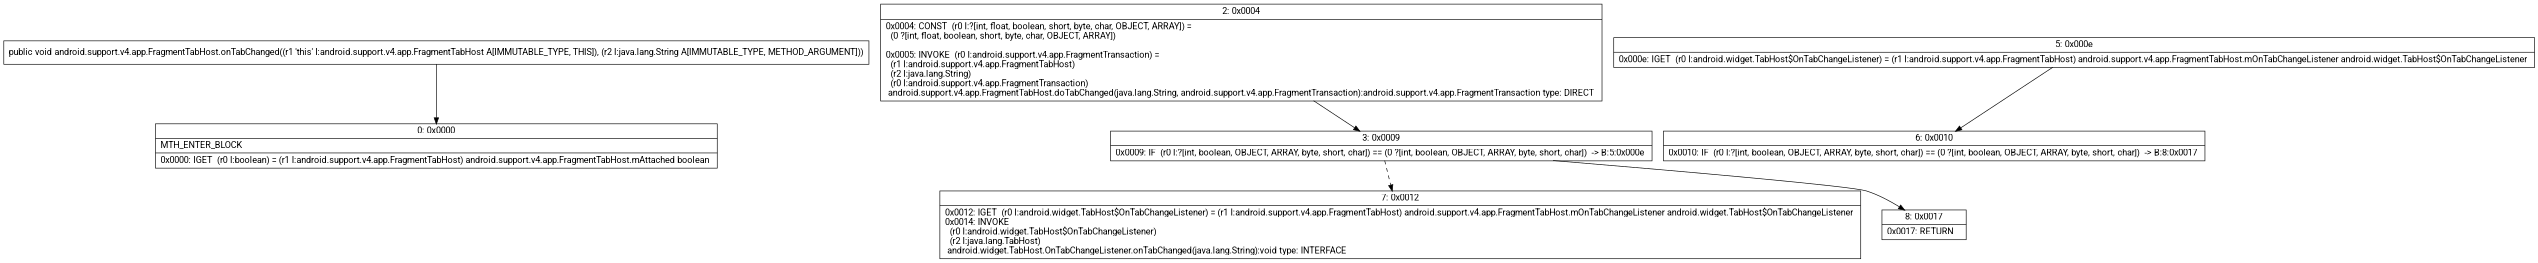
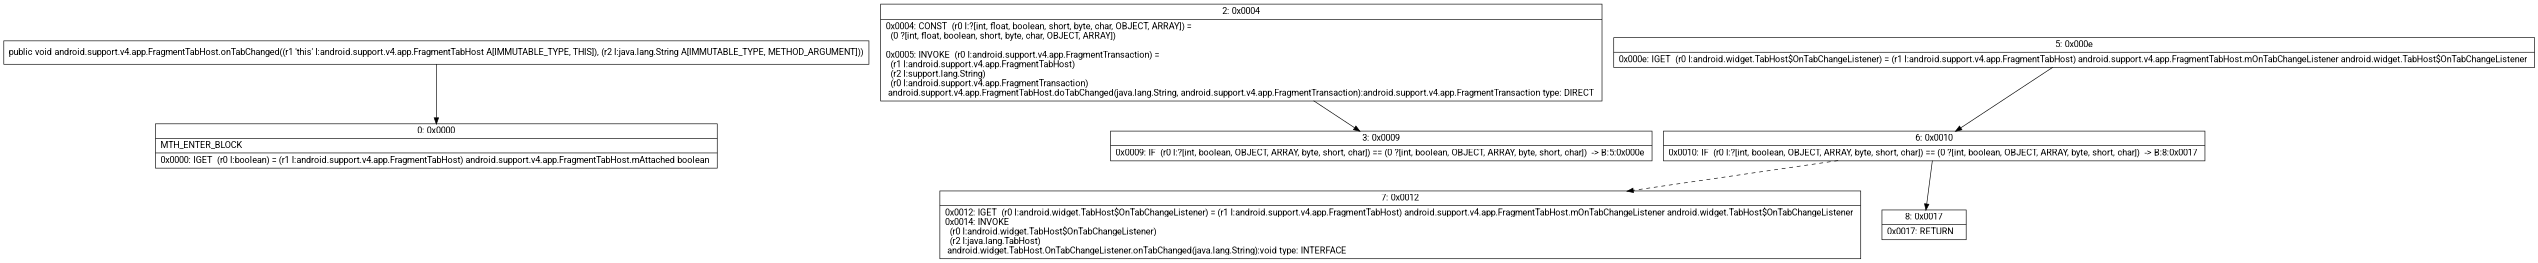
node "2: 0x0004": text "(r2 I:java.lang.String)" -> "(r2 I:support.lang.String)"
edge "3: 0x0009" -> "7: 0x0012": now "6: 0x0010" -> "7: 0x0012"
edge "3: 0x0009" -> "8: 0x0017": now "6: 0x0010" -> "8: 0x0017"
